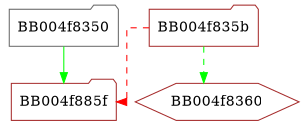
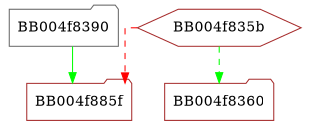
node "BB004f8350": label "BB004f8350" -> "BB004f8390"
node "BB004f835b": shape folder -> hexagon
node "BB004f8360": shape hexagon -> folder
